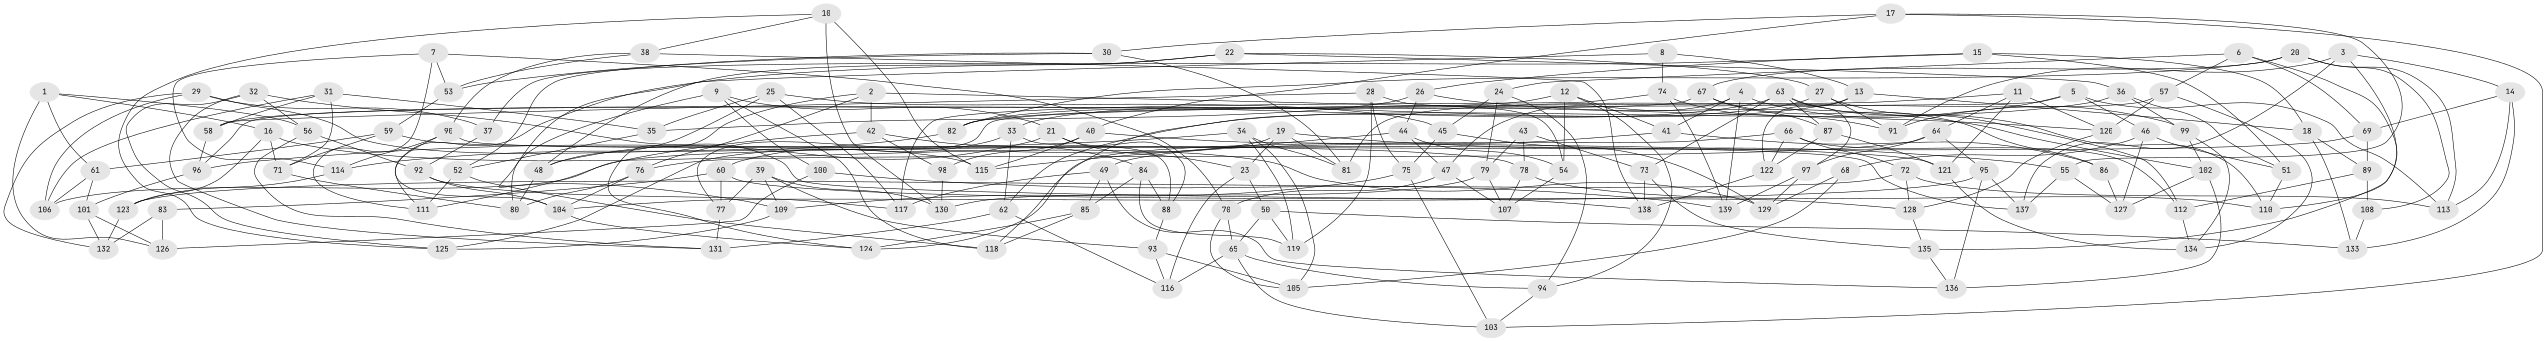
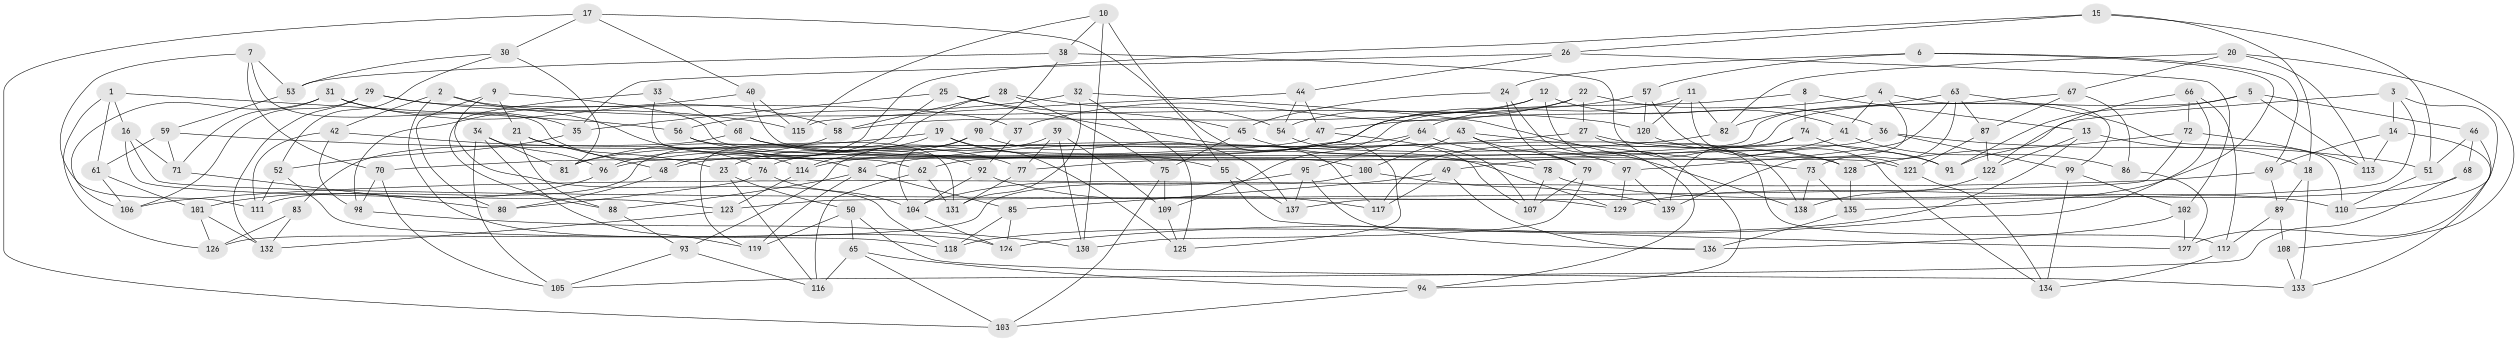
edge "27" -- "33": now "27" -- "84"
edge "43" -- "100": added
edge "70" -- "65": now "70" -- "98"
